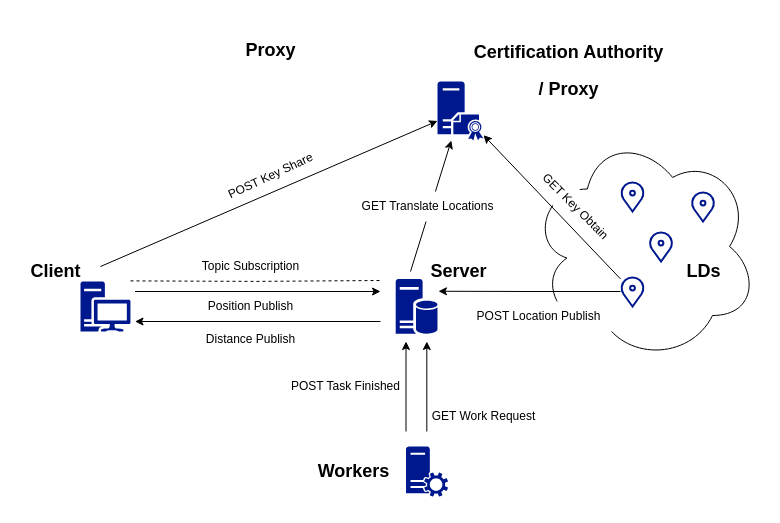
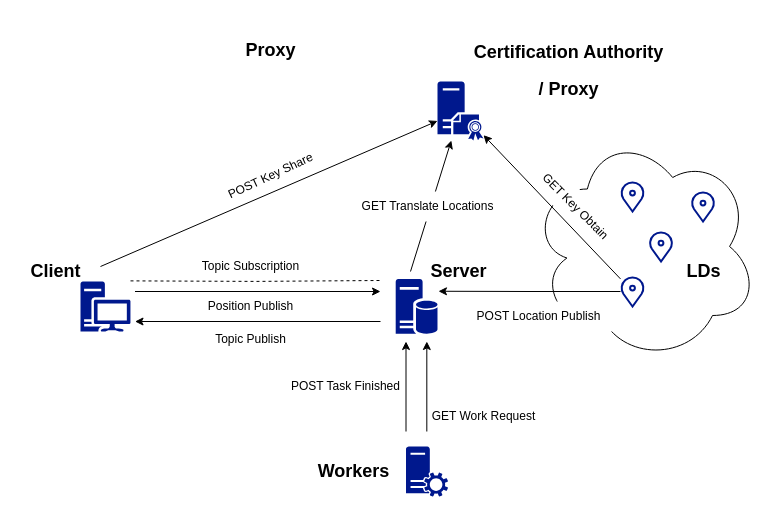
node "Distance Publish": label "Distance Publish" -> "Topic Publish"
